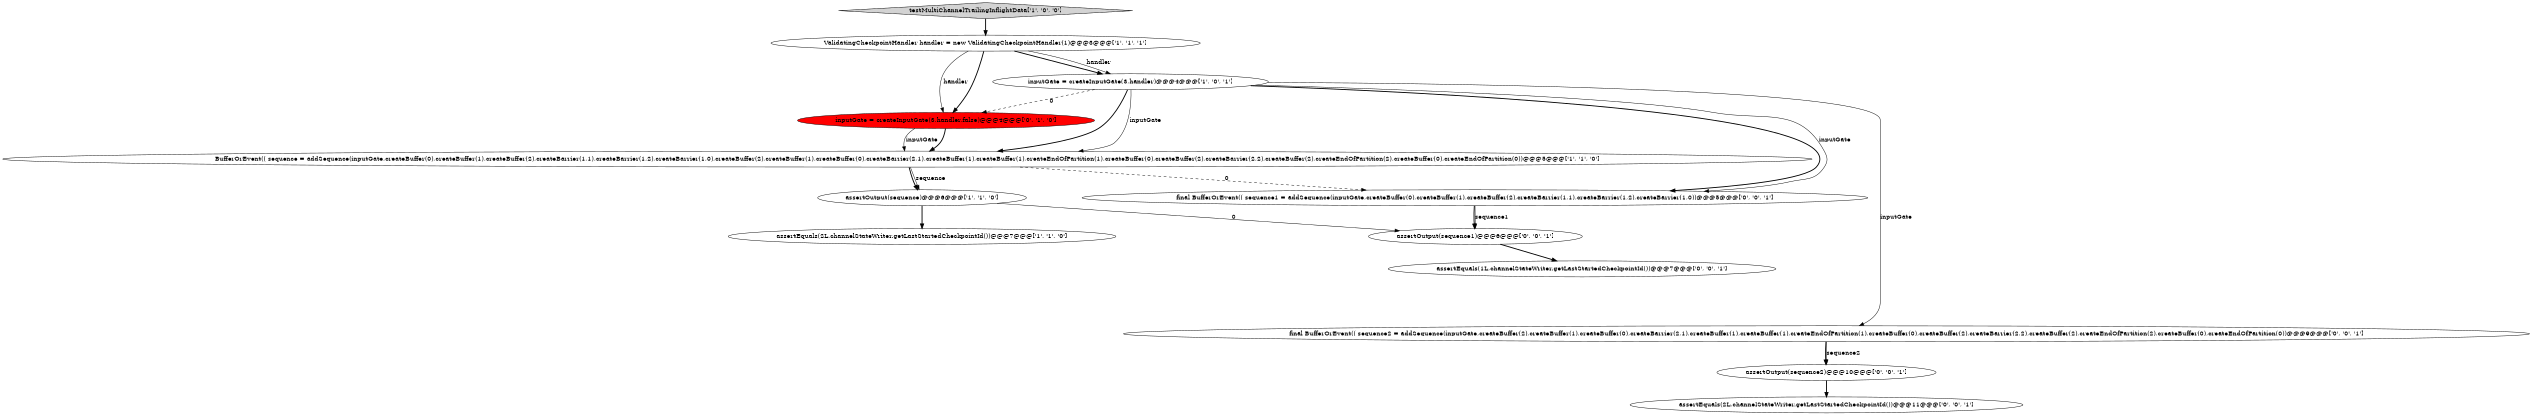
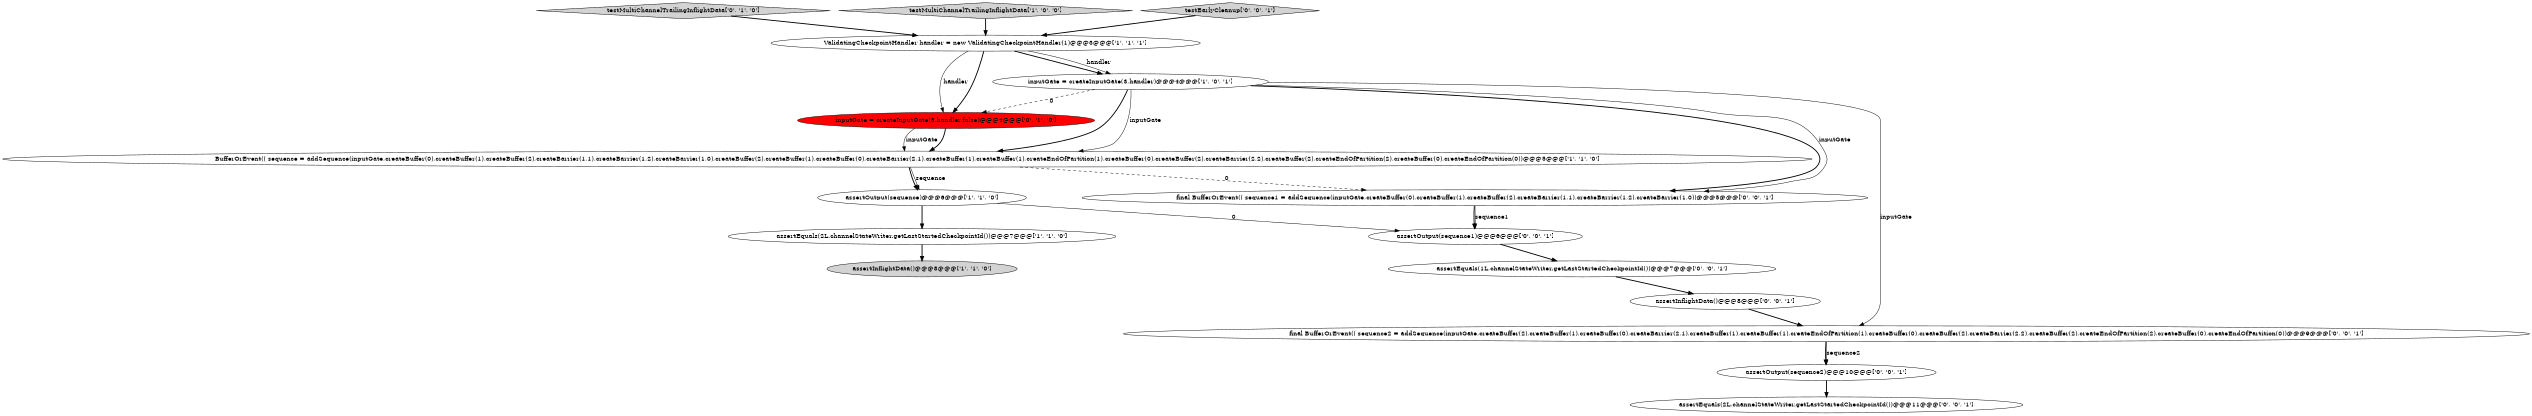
node "testMultiChannelTrailingInflightData['0', '1', '0']": added
node "testEarlyCleanup['0', '0', '1']": added
node "assertInflightData()@@@8@@@['1', '1', '0']": added
node "assertInflightData()@@@8@@@['0', '0', '1']": added
